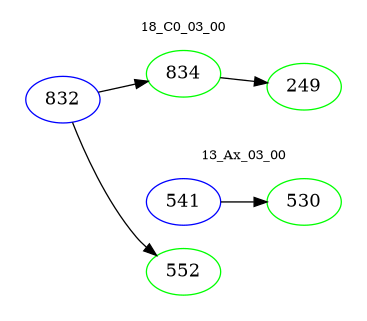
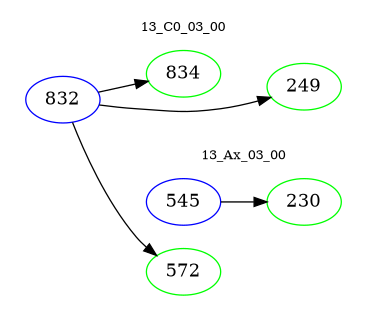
cluster "18_C0_03_00": label "18_C0_03_00" -> "13_C0_03_00"
edge "834" -> "249": now "832" -> "249"
node "541": label "541" -> "545"
node "530": label "530" -> "230"
node "552": label "552" -> "572"
